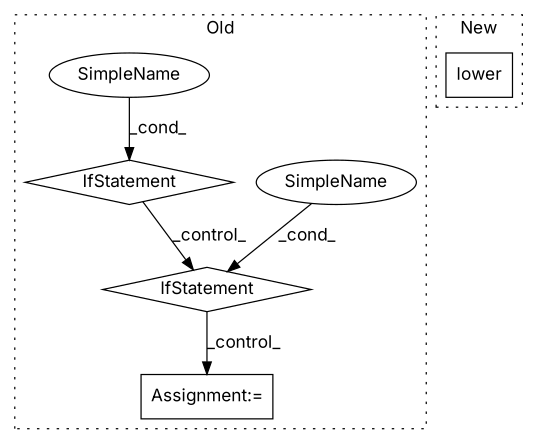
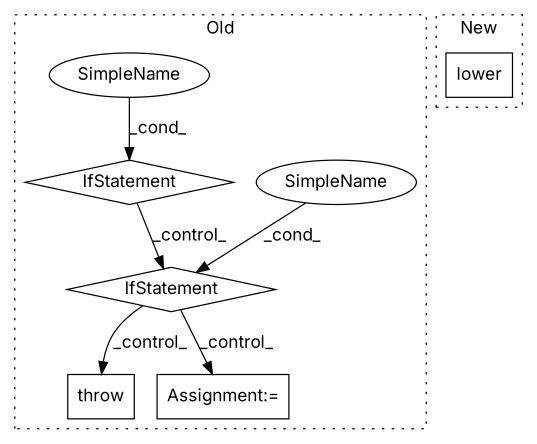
node "throw": added
